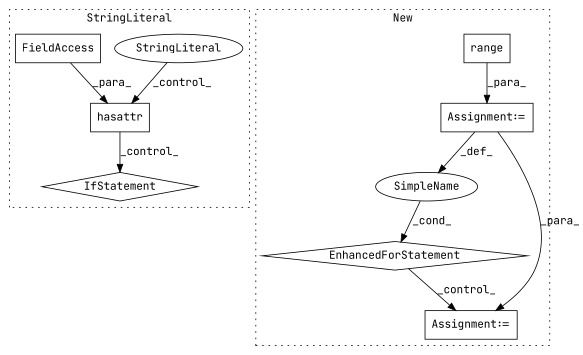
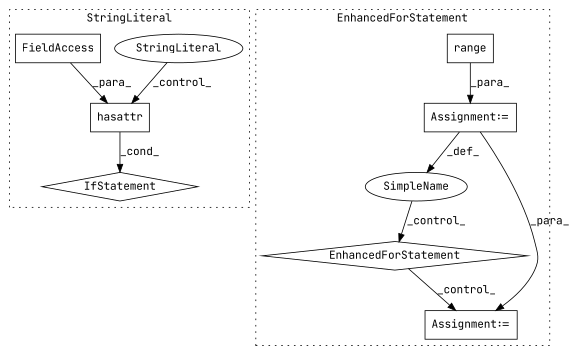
cluster "New": label "New" -> "EnhancedForStatement"
edge "hasattr" -> "IfStatement": label "_control_" -> "_cond_"
edge "SimpleName" -> "EnhancedForStatement": label "_cond_" -> "_control_"
